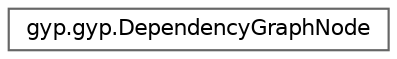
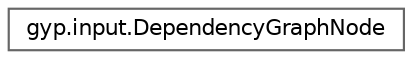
node "gyp.gyp.DependencyGraphNode": label "gyp.gyp.DependencyGraphNode" -> "gyp.input.DependencyGraphNode"
